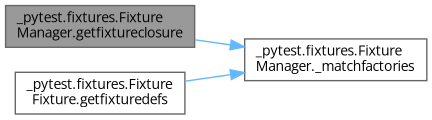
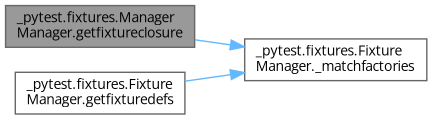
node "_pytest.fixtures.Fixture Manager.getfixtureclosure": label "_pytest.fixtures.Fixture Manager.getfixtureclosure" -> "_pytest.fixtures.Manager Manager.getfixtureclosure"
node "_pytest.fixtures.Fixture Fixture.getfixturedefs": label "_pytest.fixtures.Fixture Fixture.getfixturedefs" -> "_pytest.fixtures.Fixture Manager.getfixturedefs"
